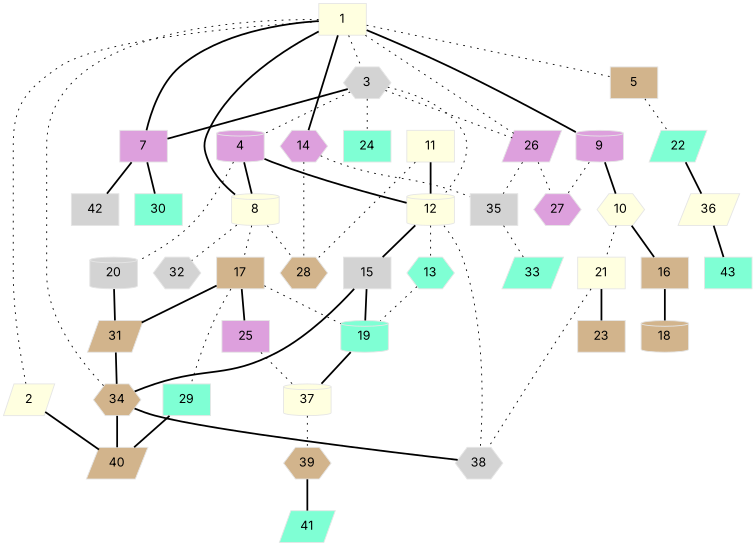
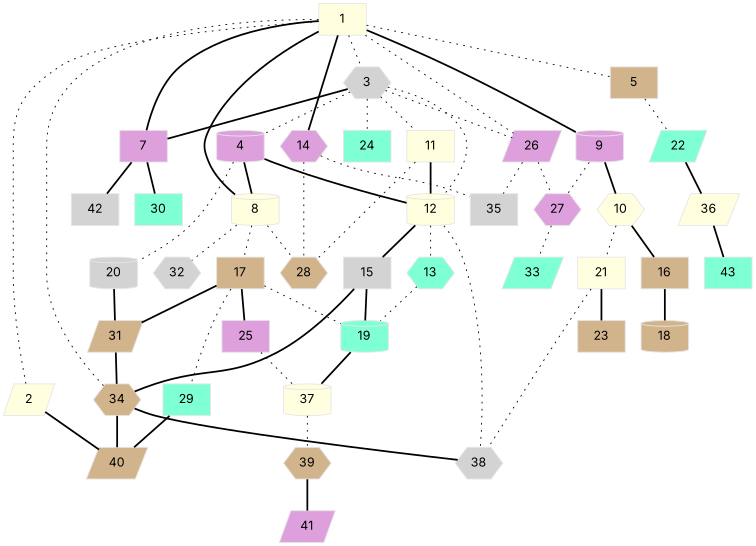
edge "3" -- "11": added
edge "35" -- "33": now "27" -- "33"
node "41": fillcolor aquamarine -> plum
